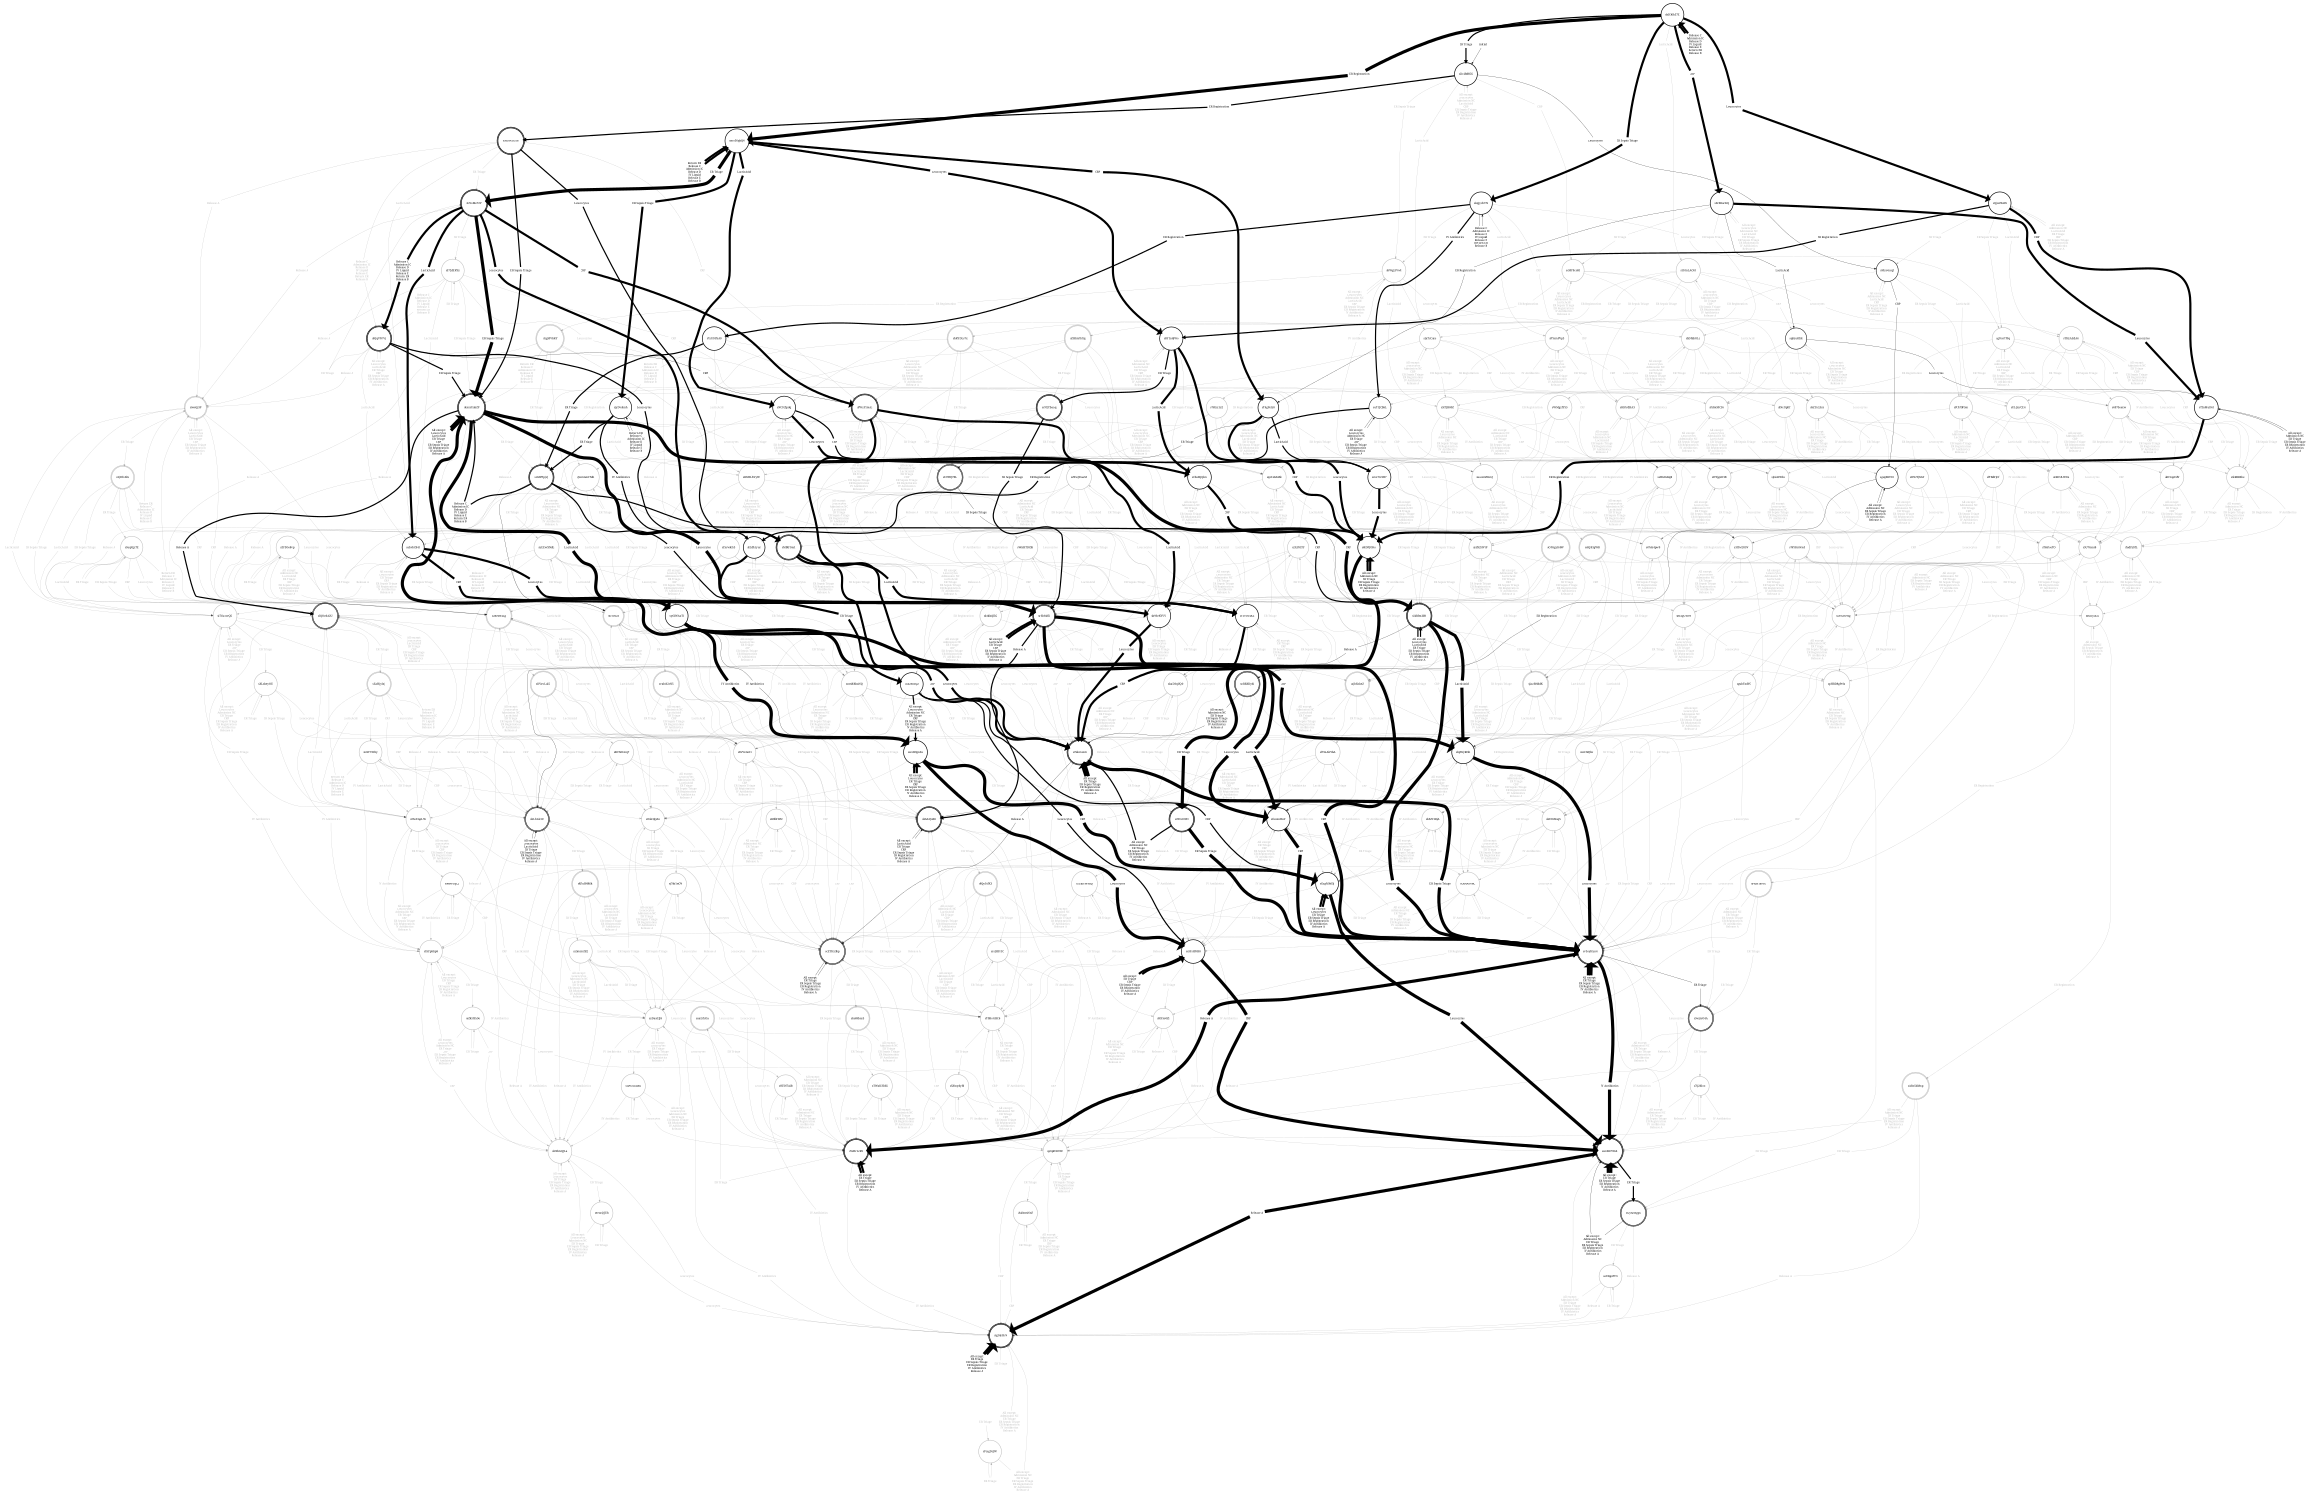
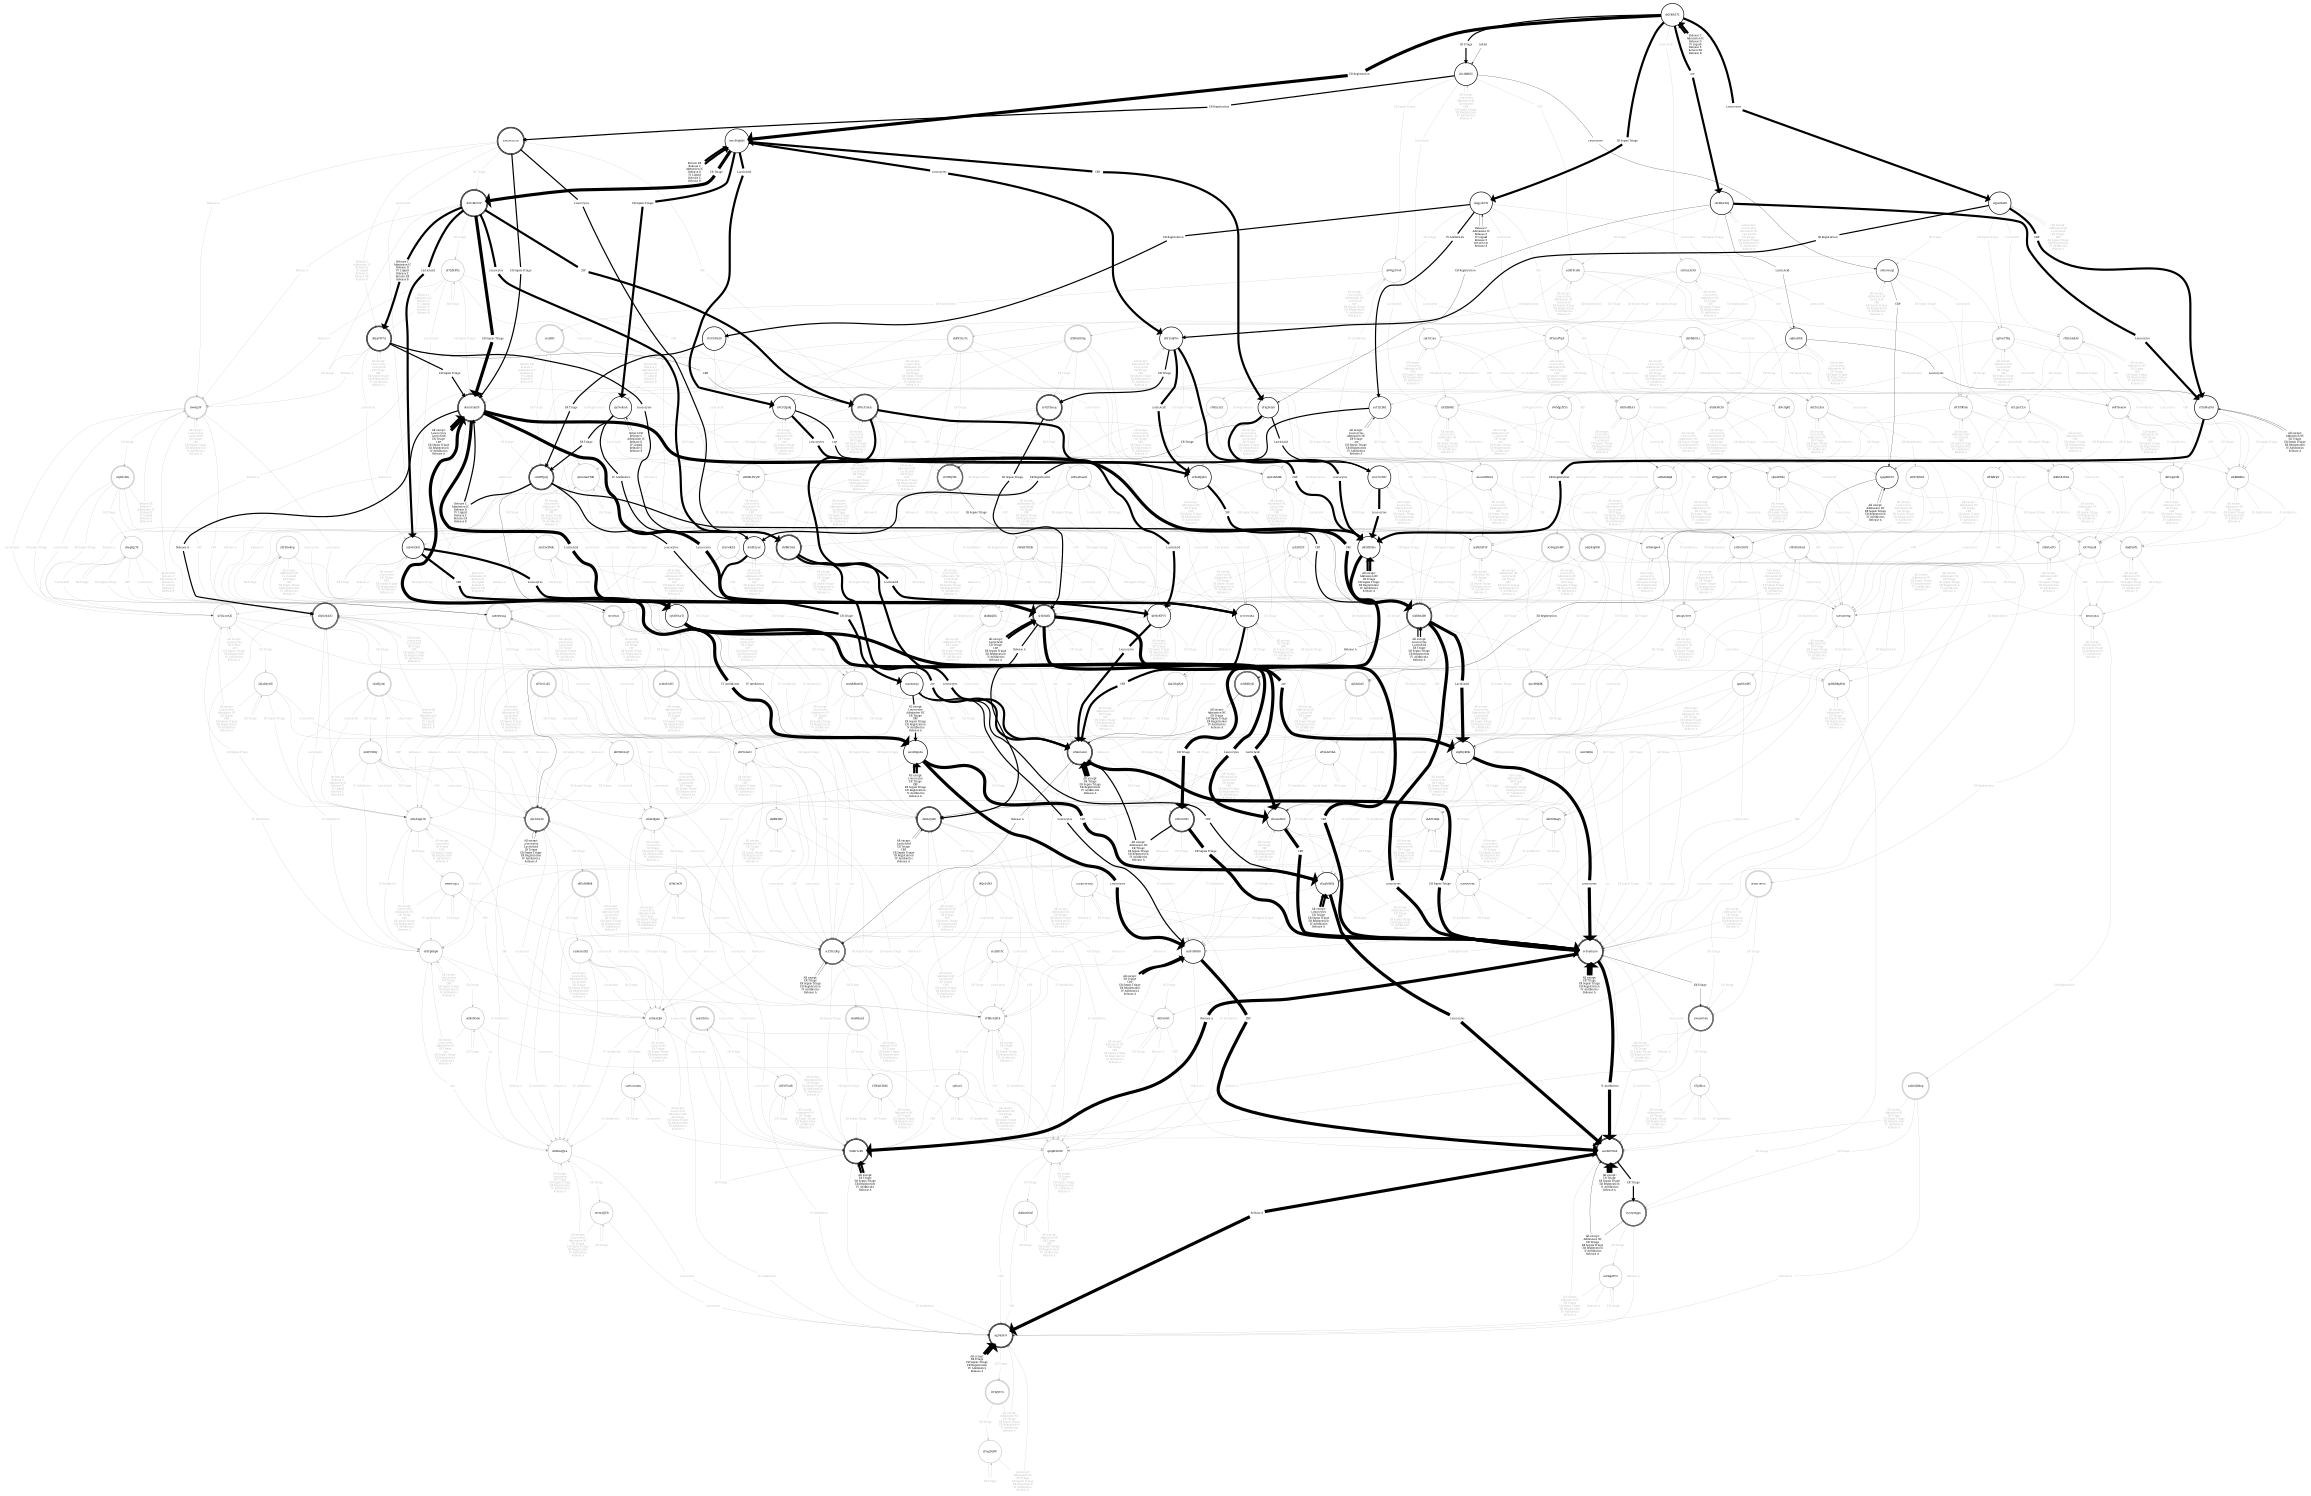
node "sIcgMVkKY": label "sIcgMVkKY" -> "srsJHFr"
node "sXXwydyBl": label "sXXwydyBl" -> "syDanl"
node "sIv4gy87G": added
